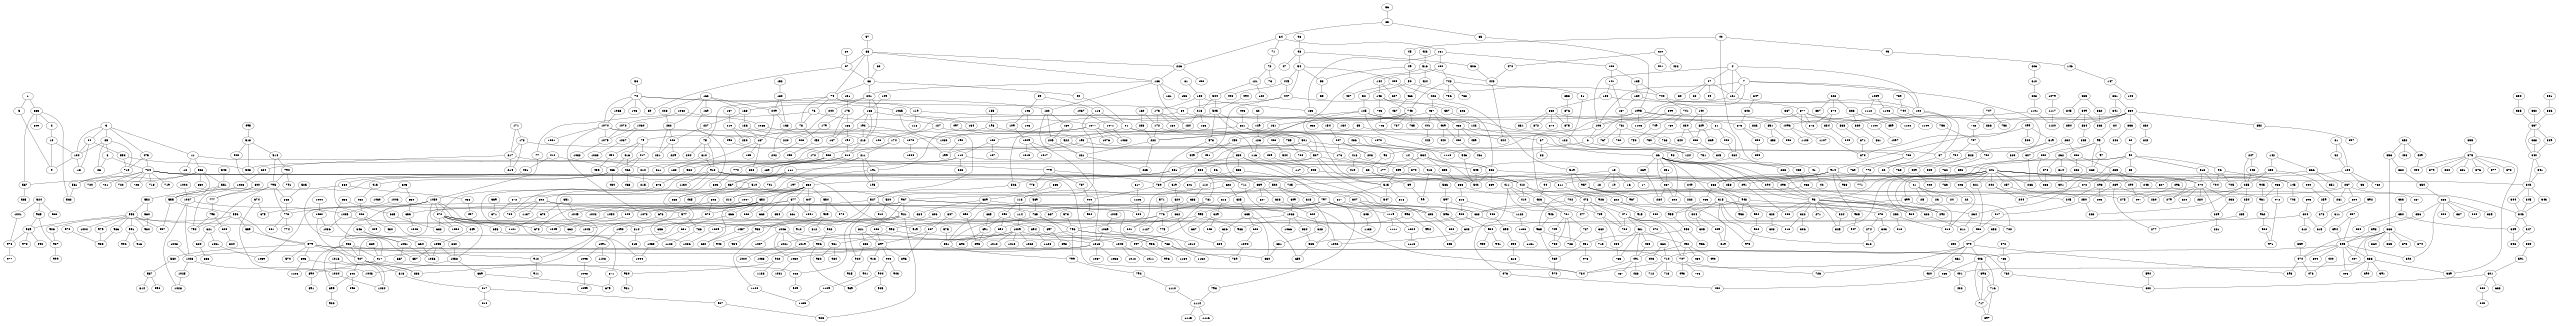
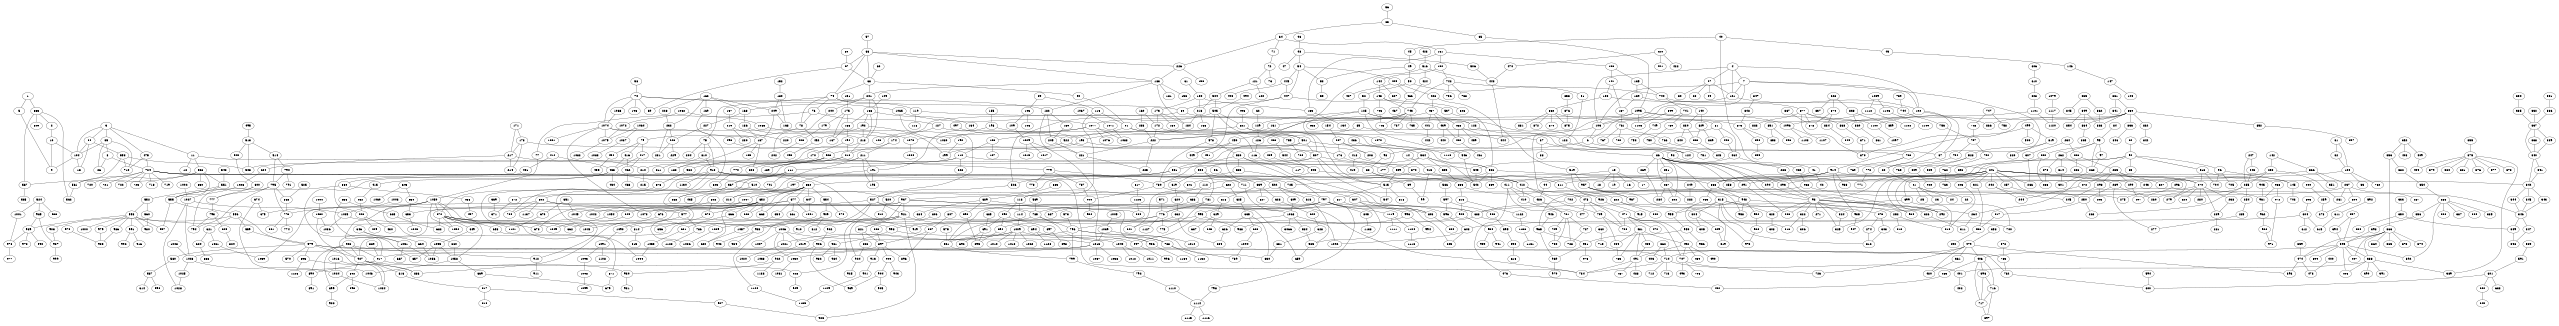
edge "710" -- "561": now "553" -- "561"
node "1066": label "1066" -> "3066"
node "1604": label "1604" -> "1104"
